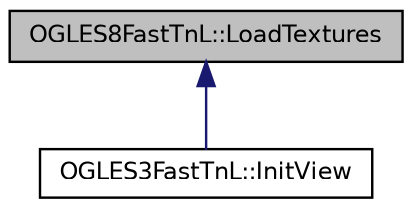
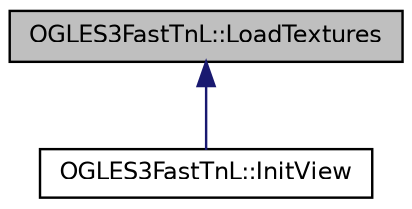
node "OGLES8FastTnL::LoadTextures": label "OGLES8FastTnL::LoadTextures" -> "OGLES3FastTnL::LoadTextures"
